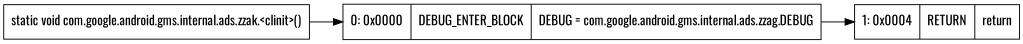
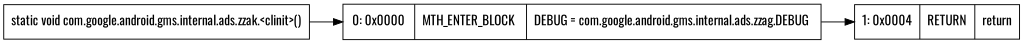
node "0: 0x0000": text "DEBUG_ENTER_BLOCK" -> "MTH_ENTER_BLOCK"
